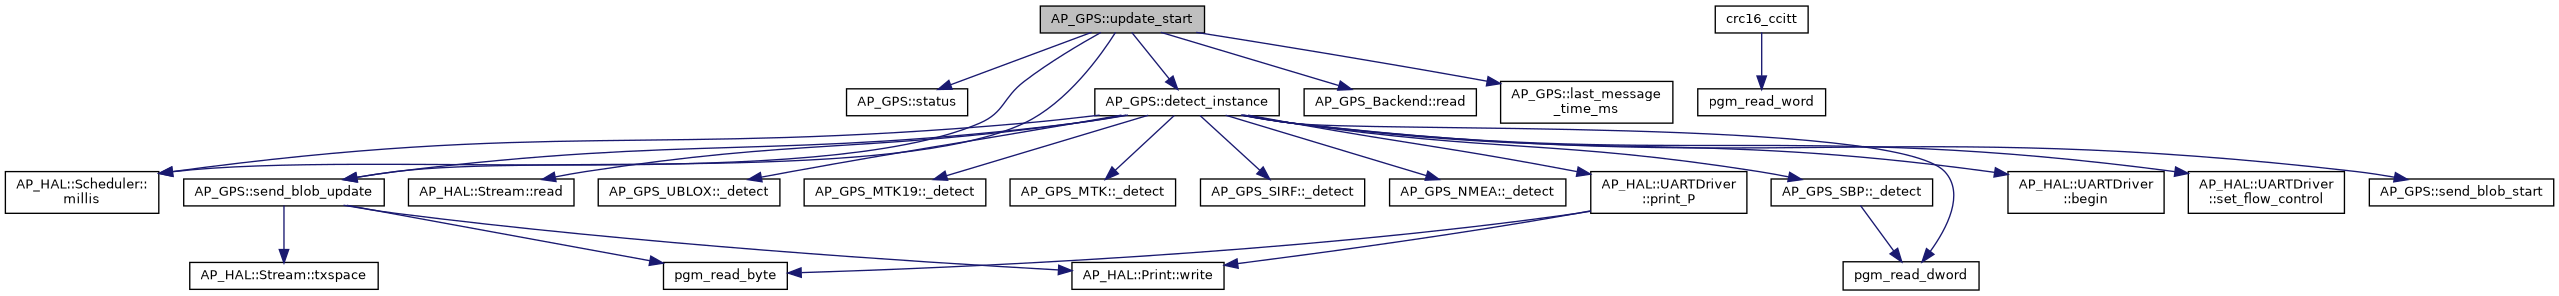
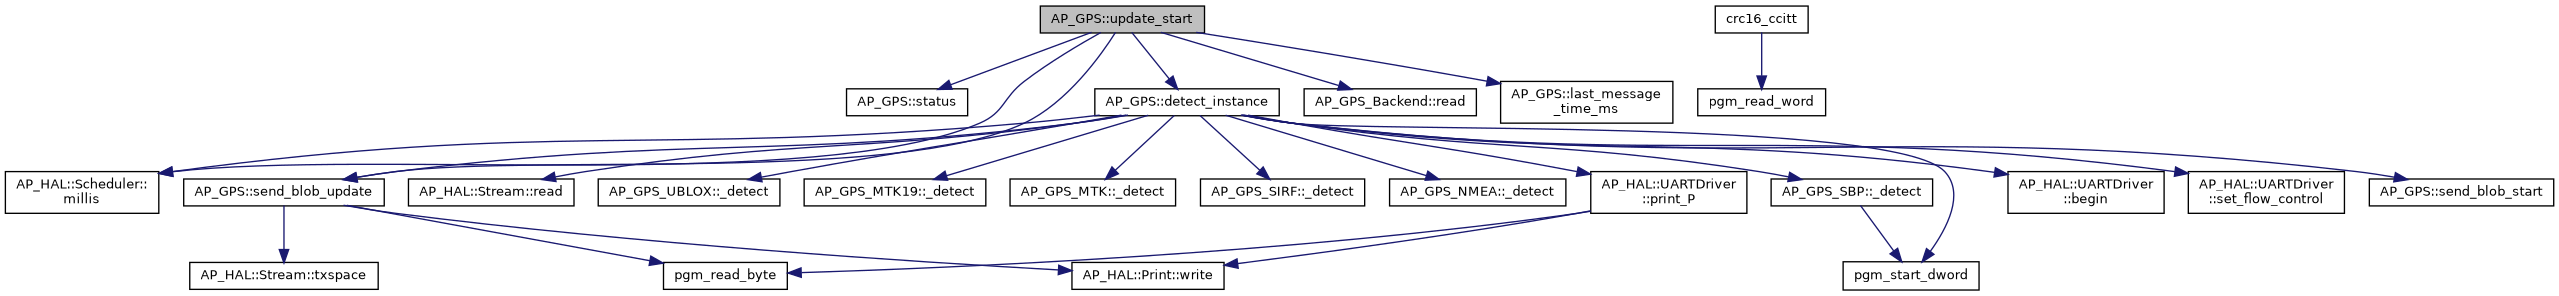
node "pgm_read_dword": label "pgm_read_dword" -> "pgm_start_dword"
